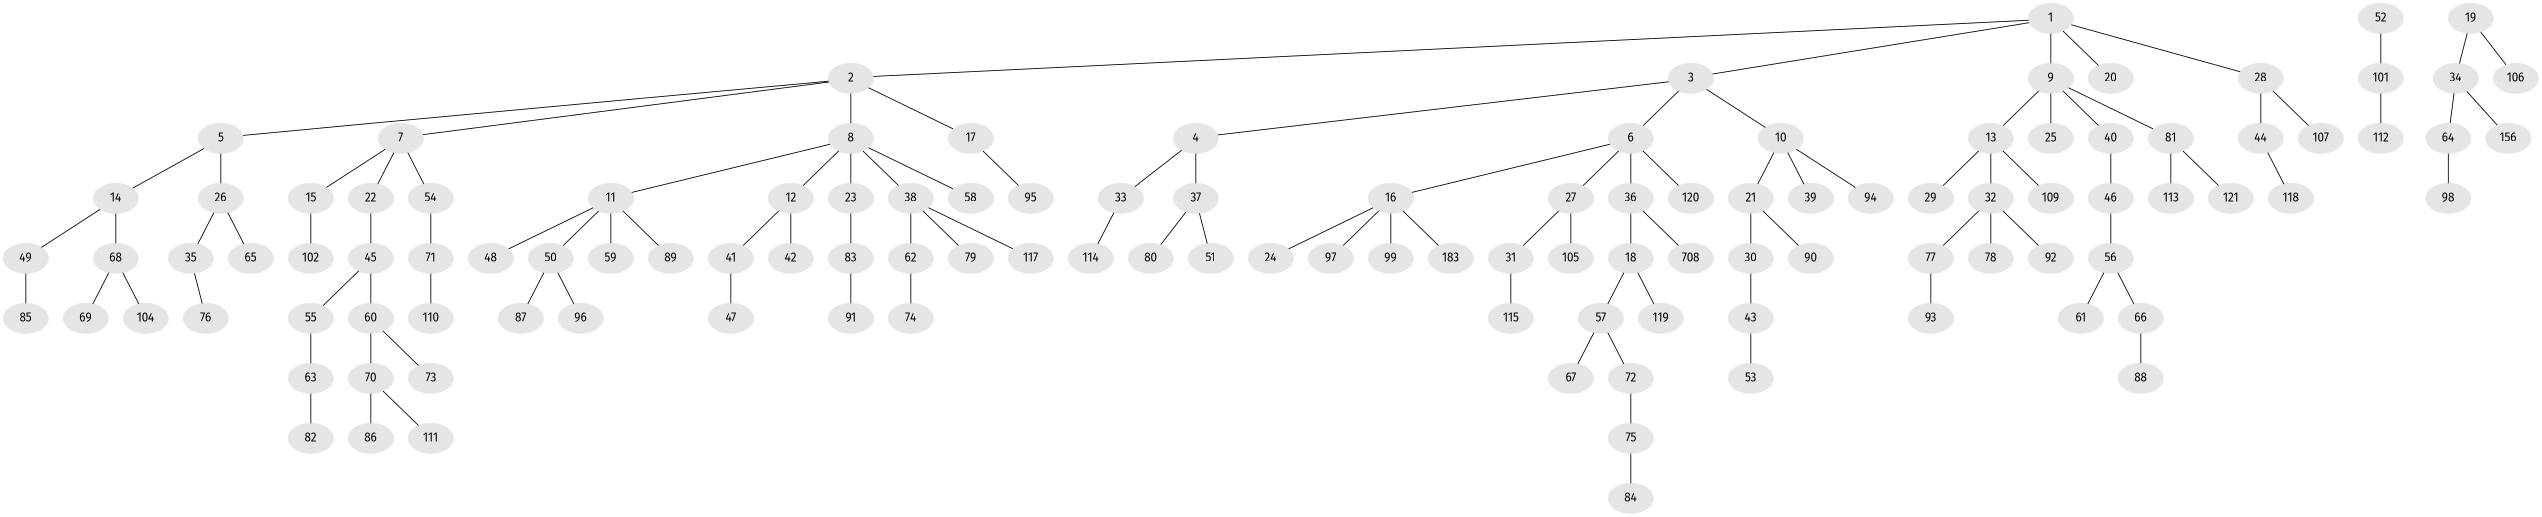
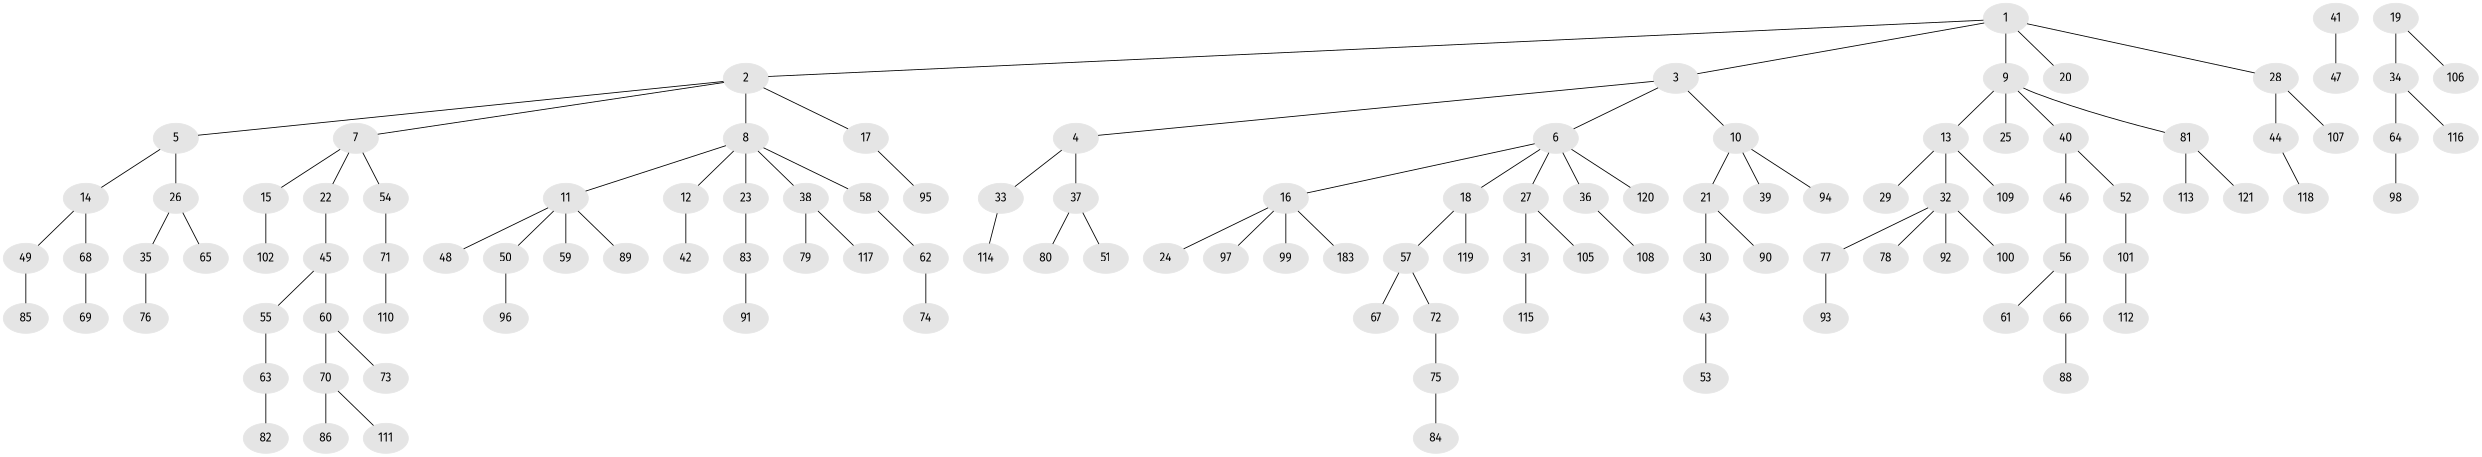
node "156": label "156" -> "116"
edge "40" -- "52": added
edge "12" -- "41": removed
edge "38" -- "62": now "58" -- "62"
edge "36" -- "18": now "6" -- "18"
node "708": label "708" -> "108"
node "100": added
node "104": removed
node "87": removed
